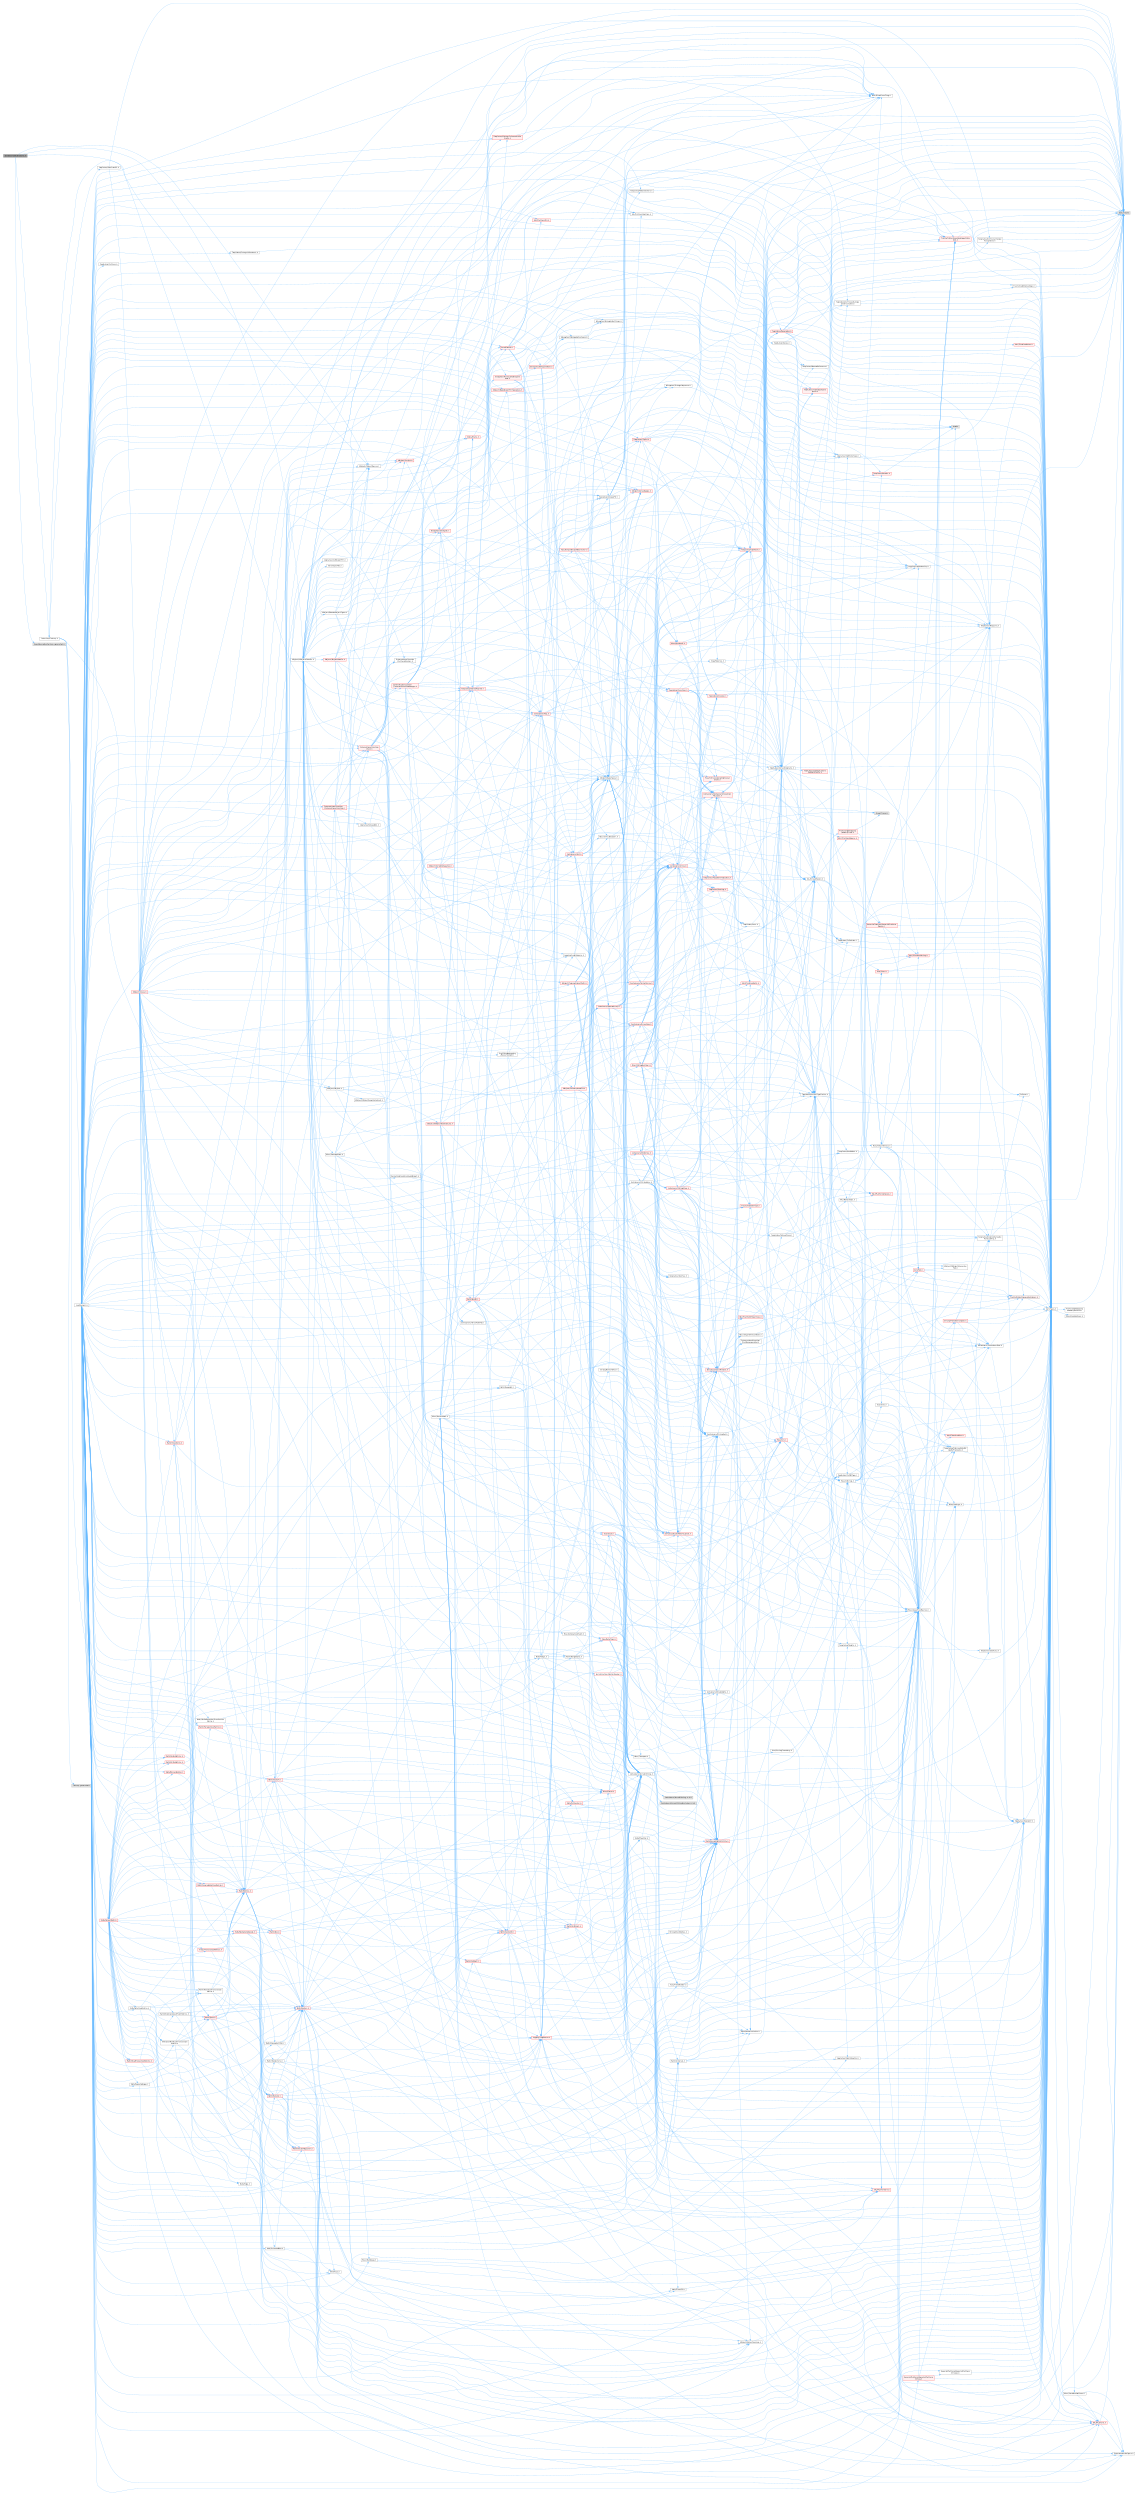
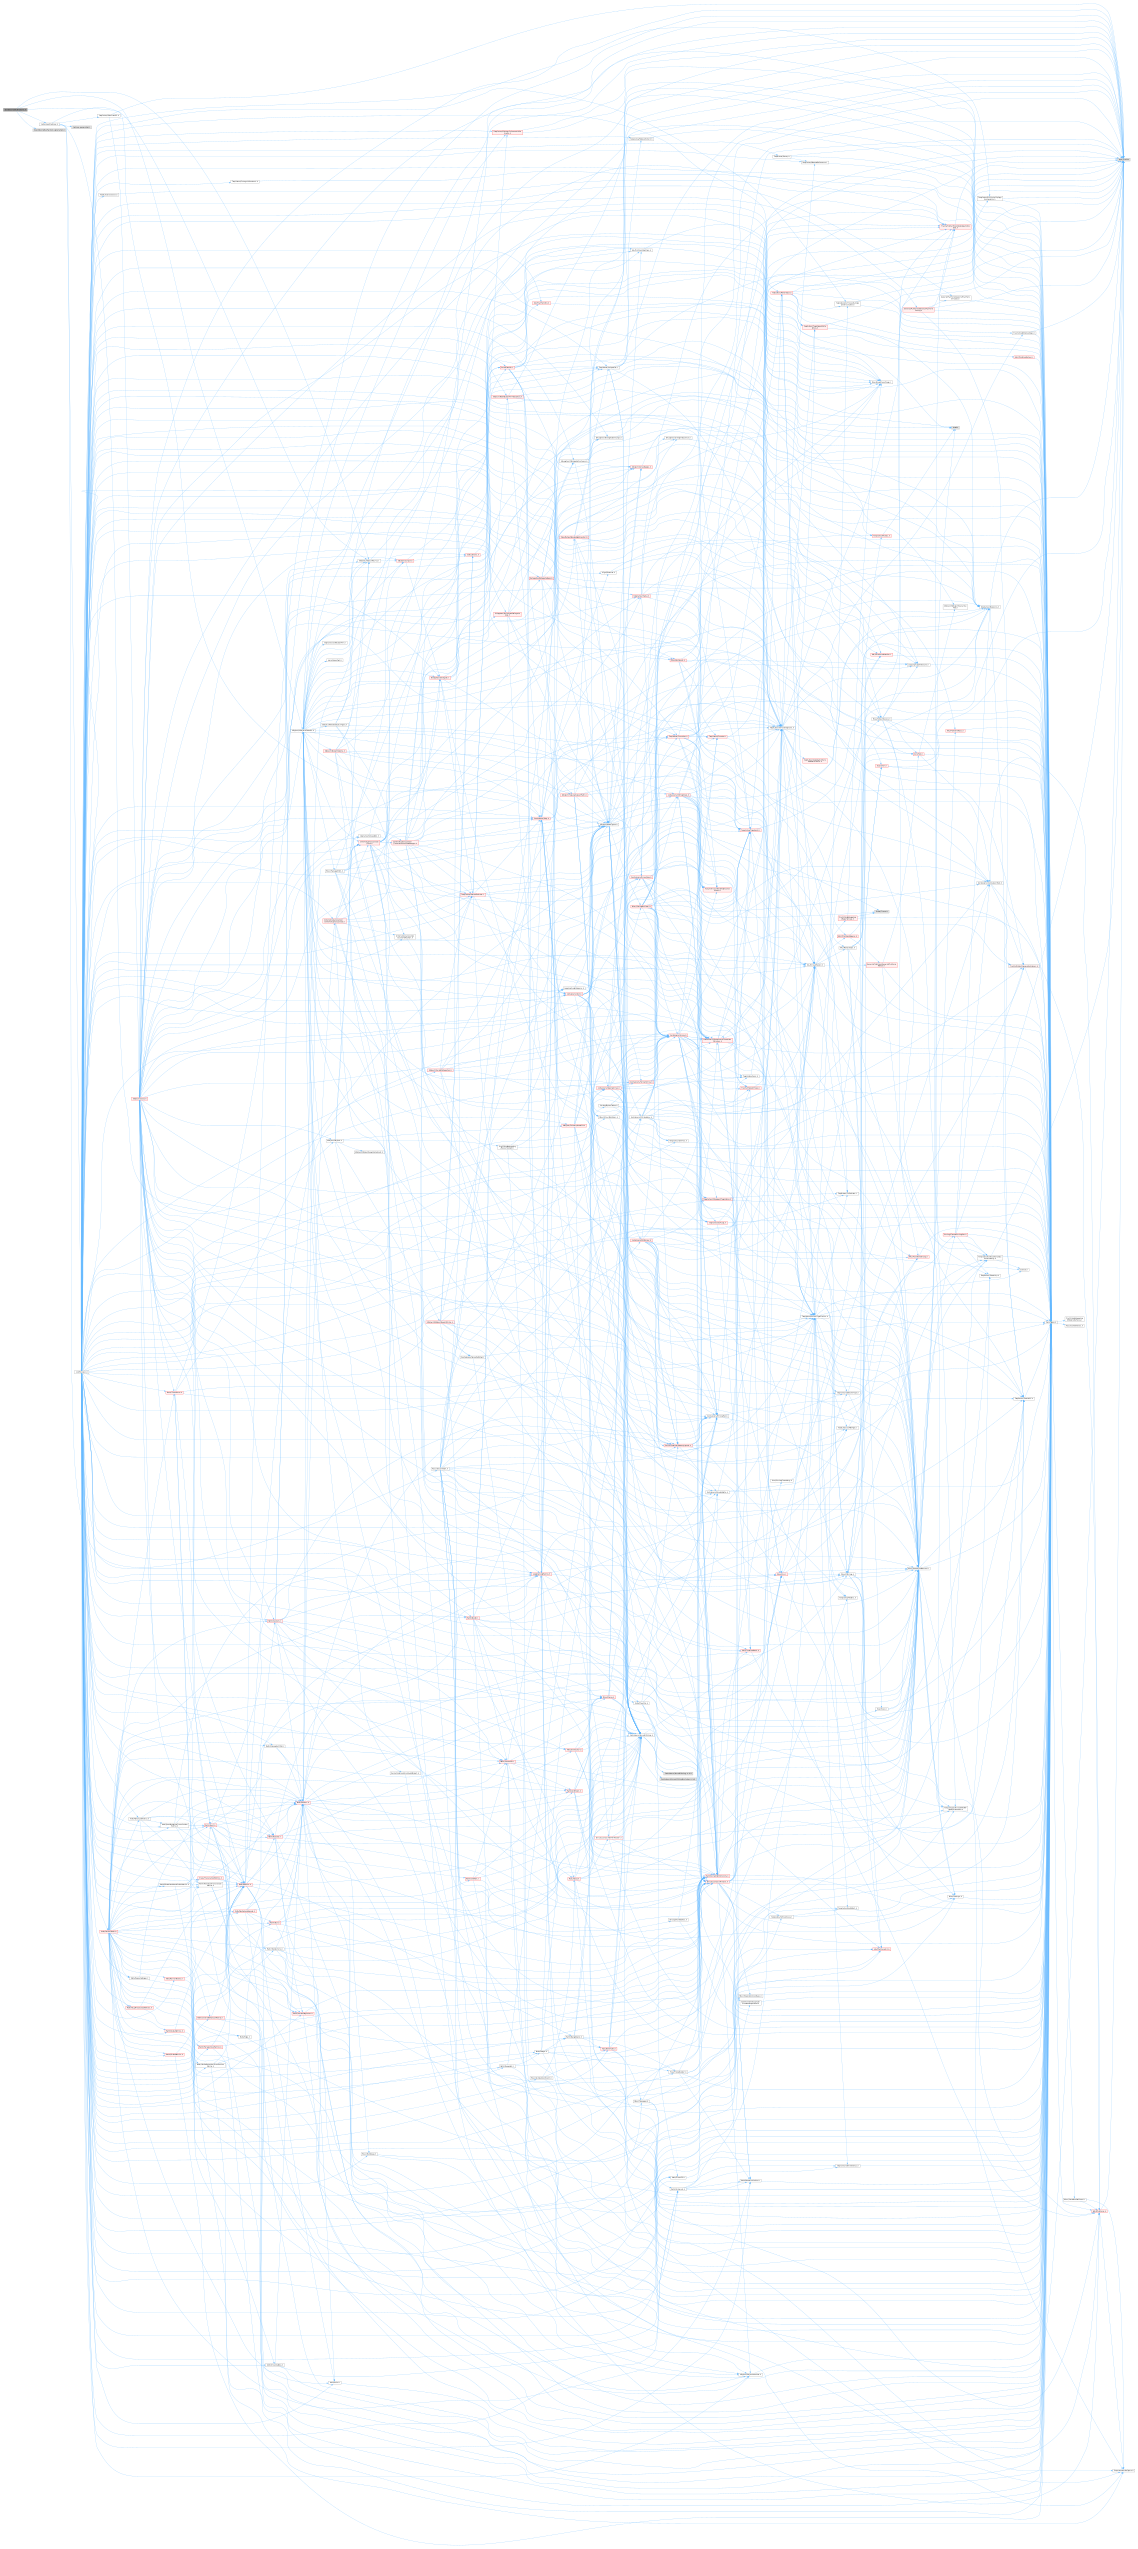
node "HAL/PlatformProperties.h": removed
edge "Misc/Guid.h" -> "Serialization/MemoryLayout.h": now "Misc/Guid.h" -> "Serialization/BufferReader.h"
